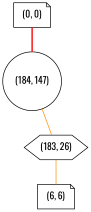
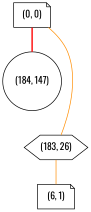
edge "(184, 147)" -- "(183, 26)": now "(0, 0)" -- "(183, 26)"
node "(6, 6)": label "(6, 6)" -> "(6, 1)"
